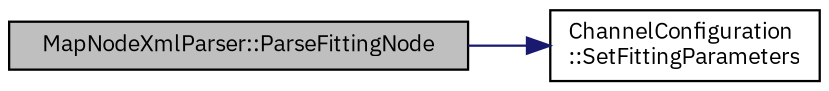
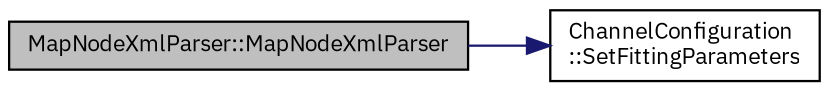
node "MapNodeXmlParser::ParseFittingNode": label "MapNodeXmlParser::ParseFittingNode" -> "MapNodeXmlParser::MapNodeXmlParser"
